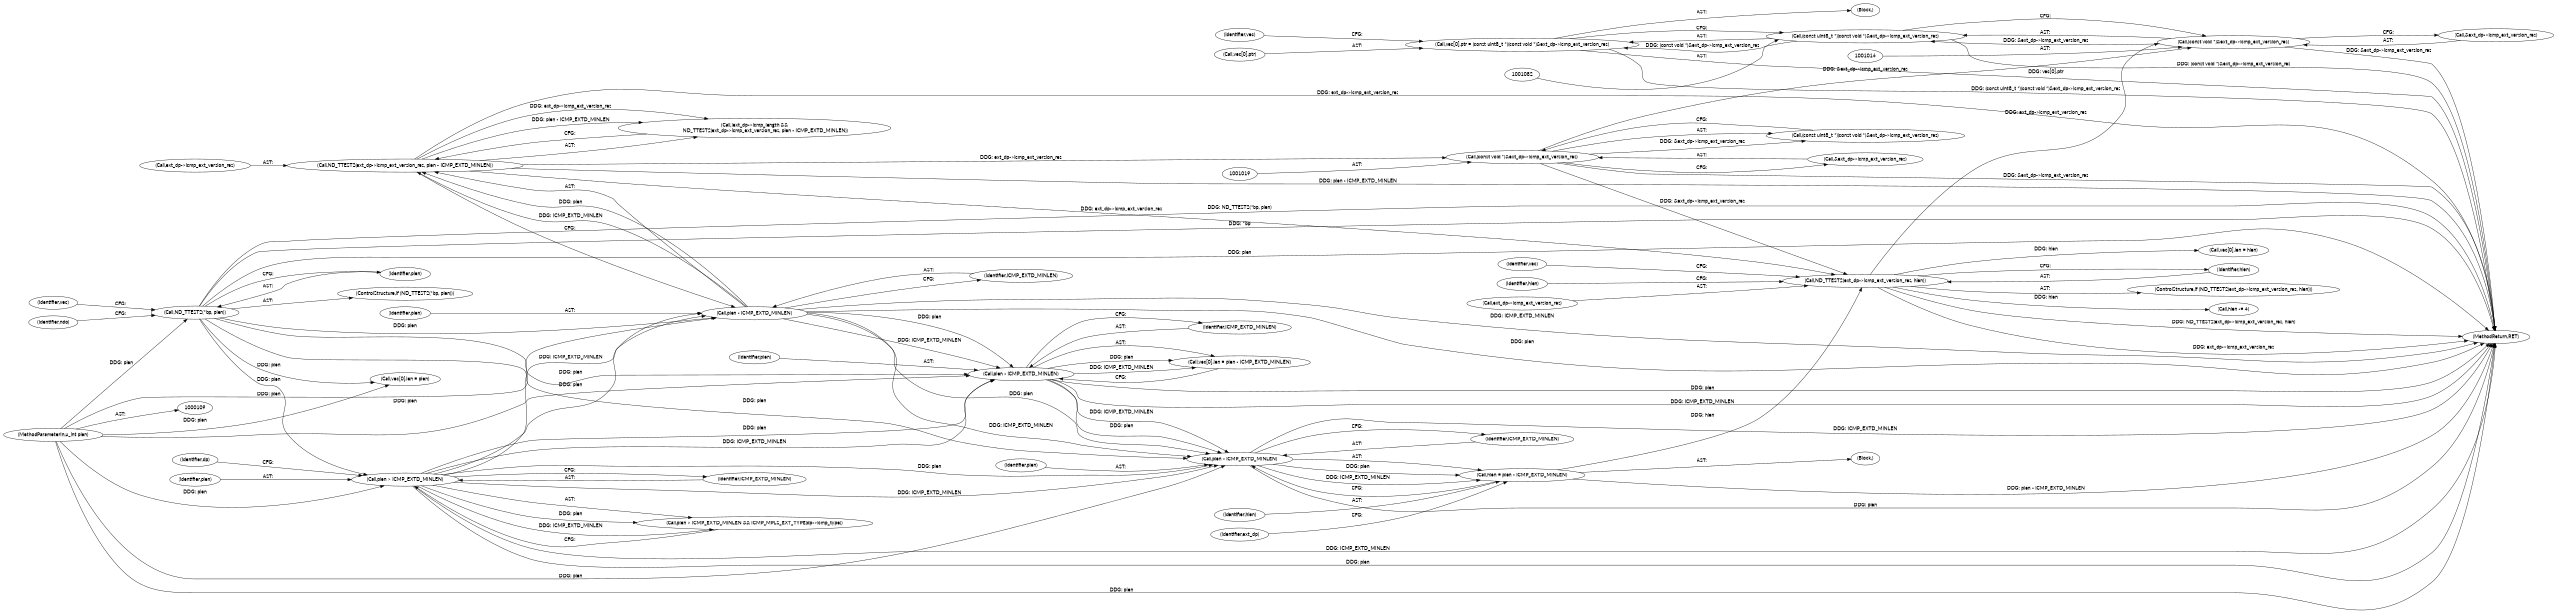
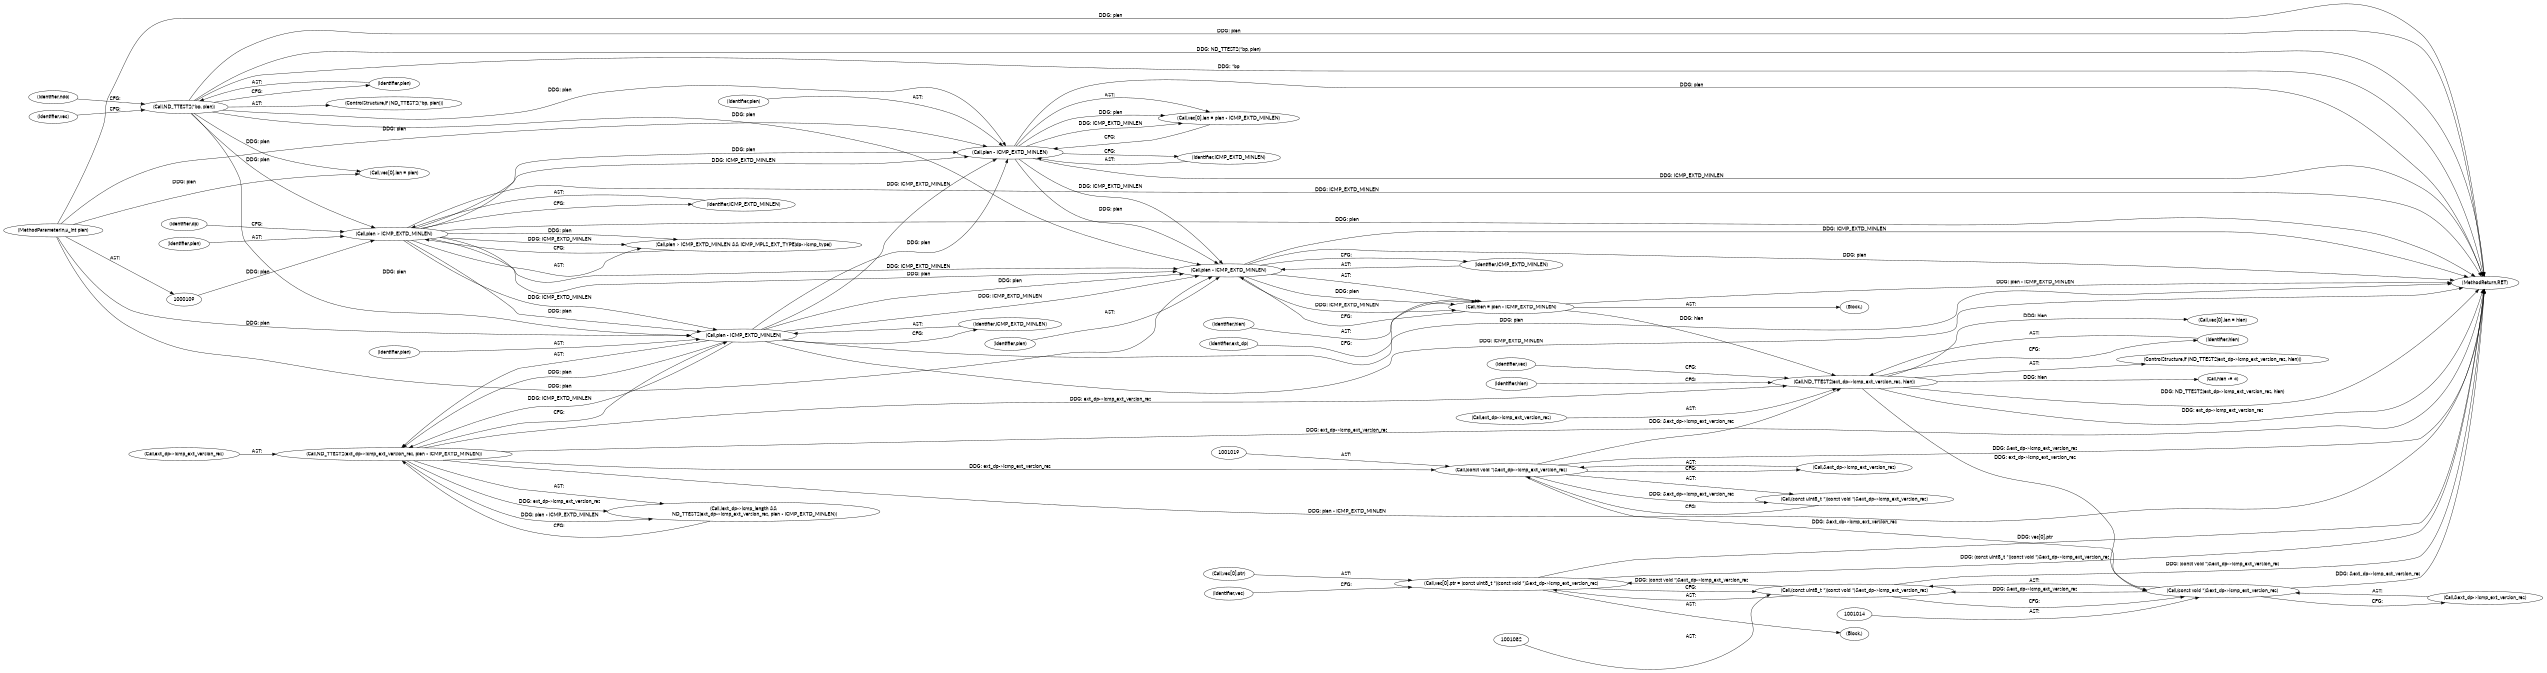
edge "(MethodParameterIn,u_int plen)" -> "(Call,ND_TTEST2(*bp, plen))": removed, label "DDG: plen"
edge "(MethodParameterIn,u_int plen)" -> "(Call,plen > ICMP_EXTD_MINLEN)": now "1000109" -> "(Call,plen > ICMP_EXTD_MINLEN)"
